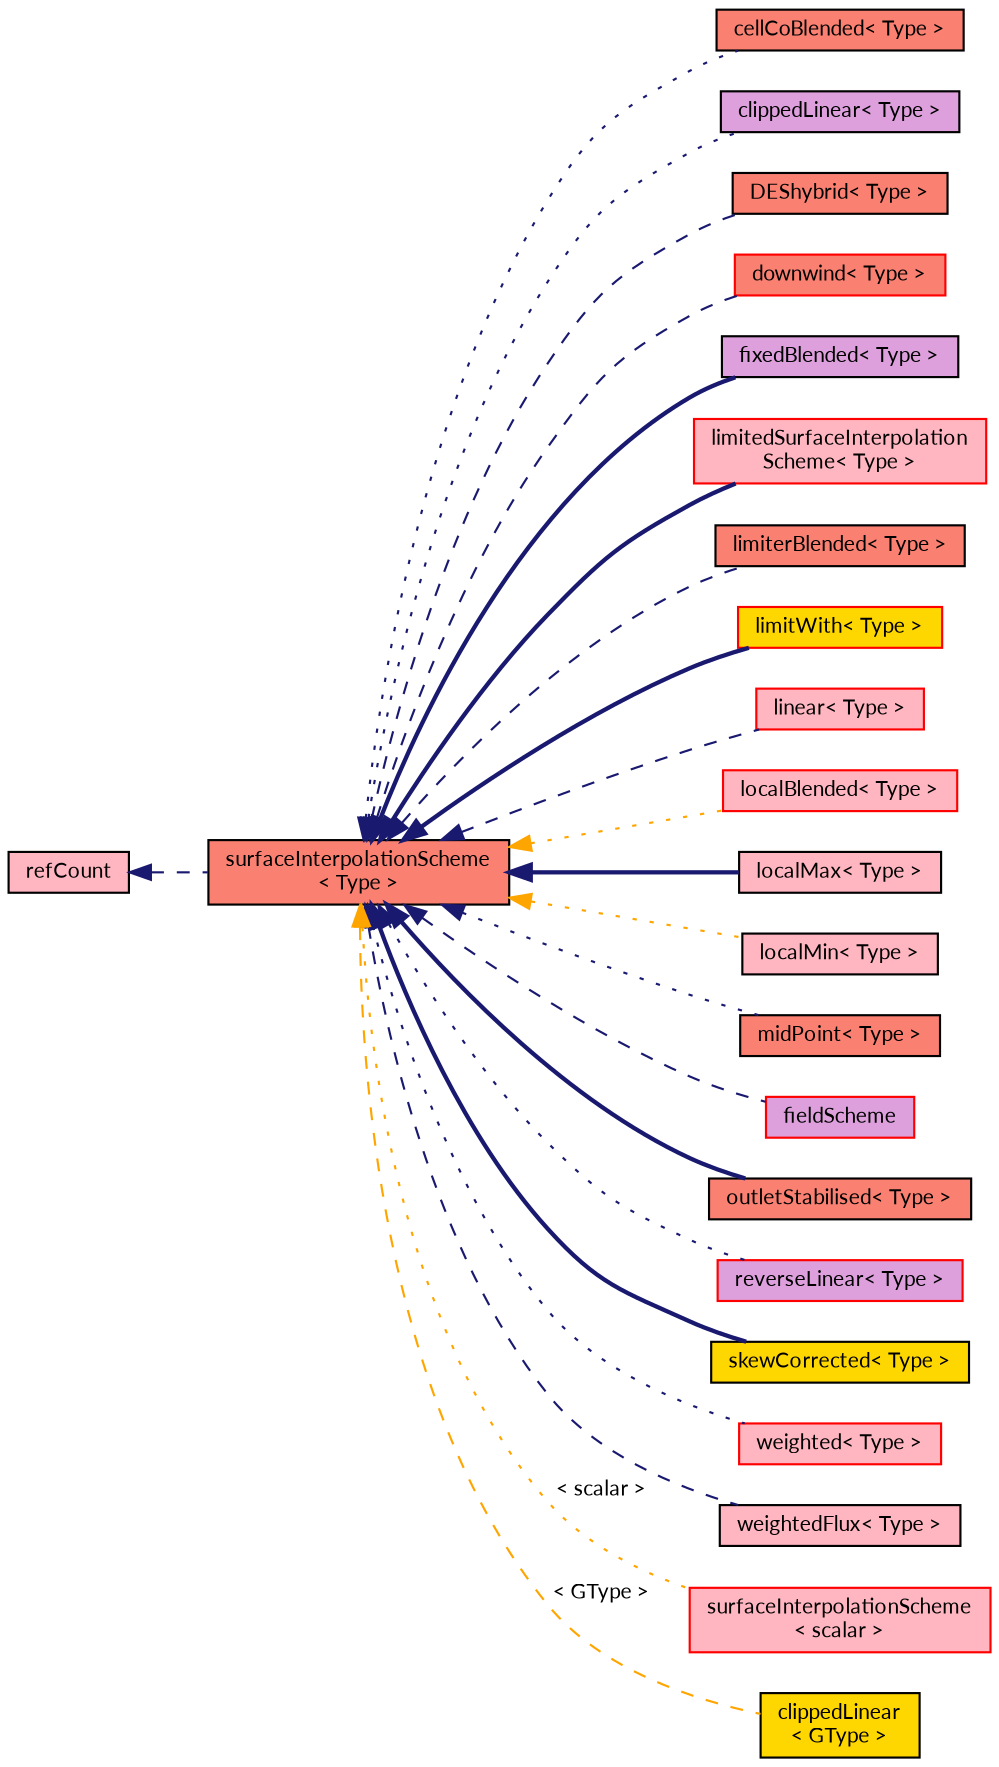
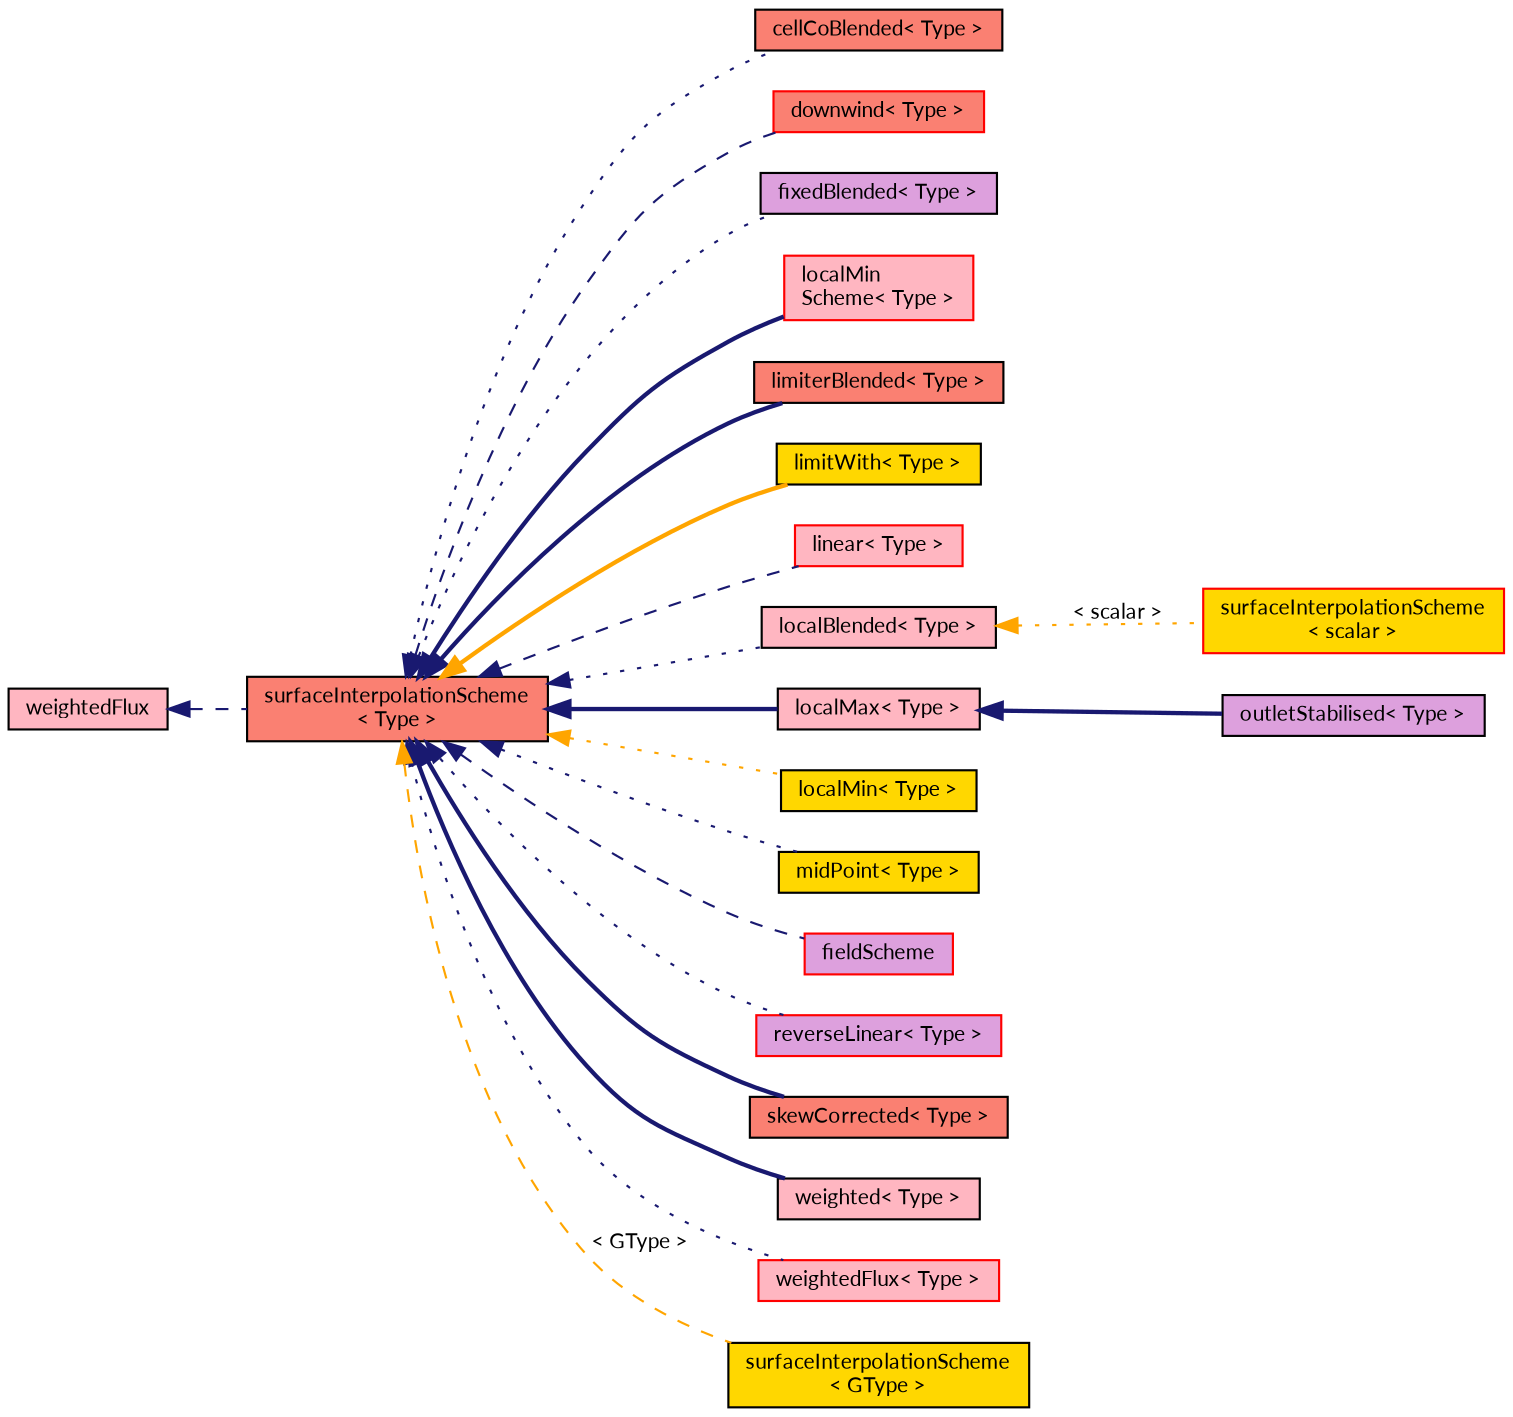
node "clippedLinear< Type >": removed
node "DEShybrid< Type >": removed
node "limitedSurfaceInterpolation Scheme< Type >": label "limitedSurfaceInterpolation Scheme< Type >" -> "localMin Scheme< Type >"
edge "fixedBlended< Type >" -> "surfaceInterpolationScheme < Type >": style bold -> dotted
node "limitWith< Type >": color red -> black
edge "limiterBlended< Type >" -> "surfaceInterpolationScheme < Type >": style dashed -> bold
edge "limitWith< Type >" -> "surfaceInterpolationScheme < Type >": color midnightblue -> orange
node "localBlended< Type >": color red -> black
edge "localBlended< Type >" -> "surfaceInterpolationScheme < Type >": color orange -> midnightblue
node "refCount": label "refCount" -> "weightedFlux"
node "localMin< Type >": fillcolor lightpink -> gold
node "midPoint< Type >": fillcolor salmon -> gold
edge "outletStabilised< Type >" -> "surfaceInterpolationScheme < Type >": now "outletStabilised< Type >" -> "localMax< Type >"
node "outletStabilised< Type >": fillcolor salmon -> plum
edge "weighted< Type >" -> "surfaceInterpolationScheme < Type >": style dotted -> bold
edge "weightedFlux< Type >" -> "surfaceInterpolationScheme < Type >": style dashed -> dotted
edge "surfaceInterpolationScheme < scalar >" -> "surfaceInterpolationScheme < Type >": now "surfaceInterpolationScheme < scalar >" -> "localBlended< Type >"
node "skewCorrected< Type >": fillcolor gold -> salmon
node "weighted< Type >": color red -> black
node "weightedFlux< Type >": color black -> red
node "surfaceInterpolationScheme < scalar >": fillcolor lightpink -> gold
node "clippedLinear < GType >": label "clippedLinear < GType >" -> "surfaceInterpolationScheme < GType >"
